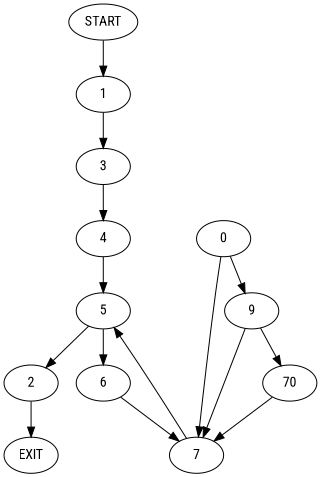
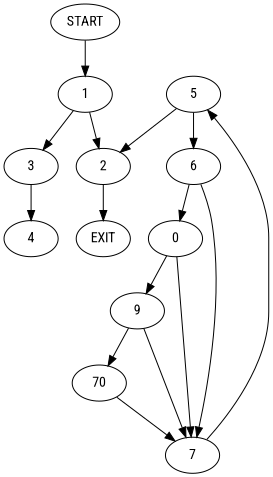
edge "1" -> "2": added
edge "6" -> "0": added
edge "4" -> "5": removed
